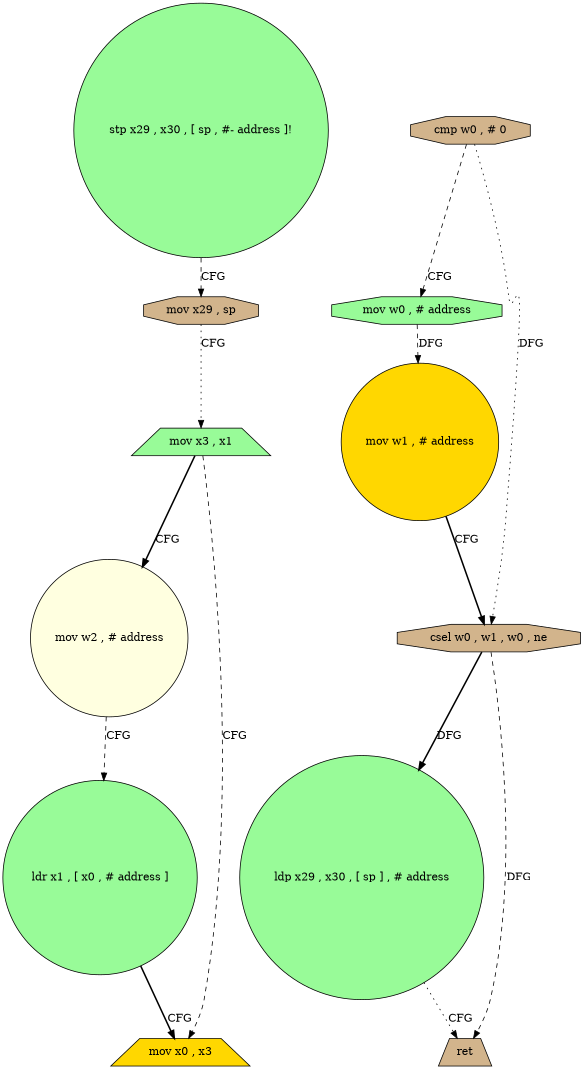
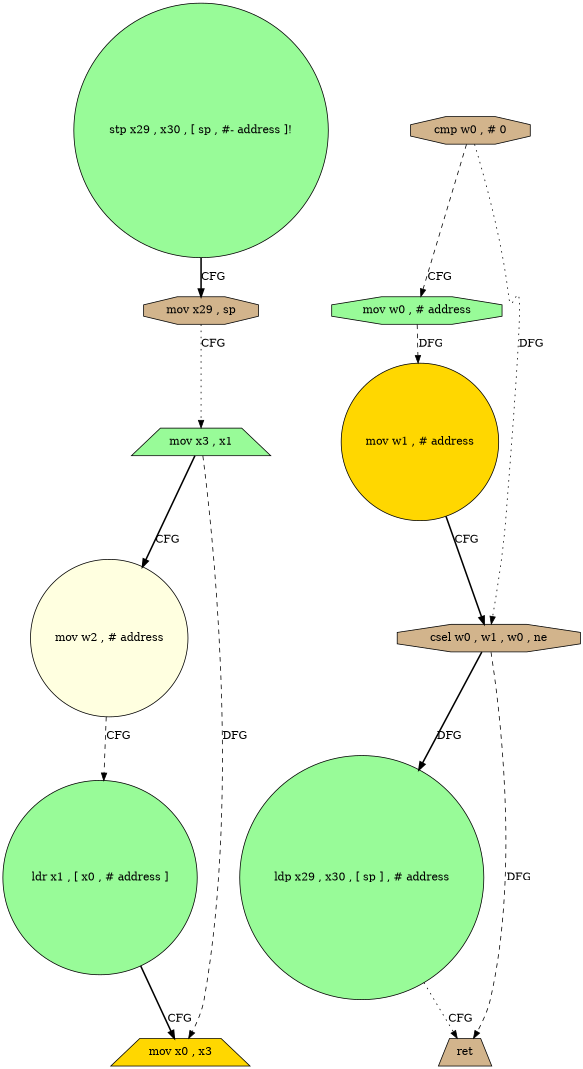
edge "stp x29 , x30 , [ sp , #- address ]!" -> "mov x29 , sp": style dashed -> bold
edge "mov x3 , x1" -> "mov x0 , x3": label "CFG" -> "DFG"
